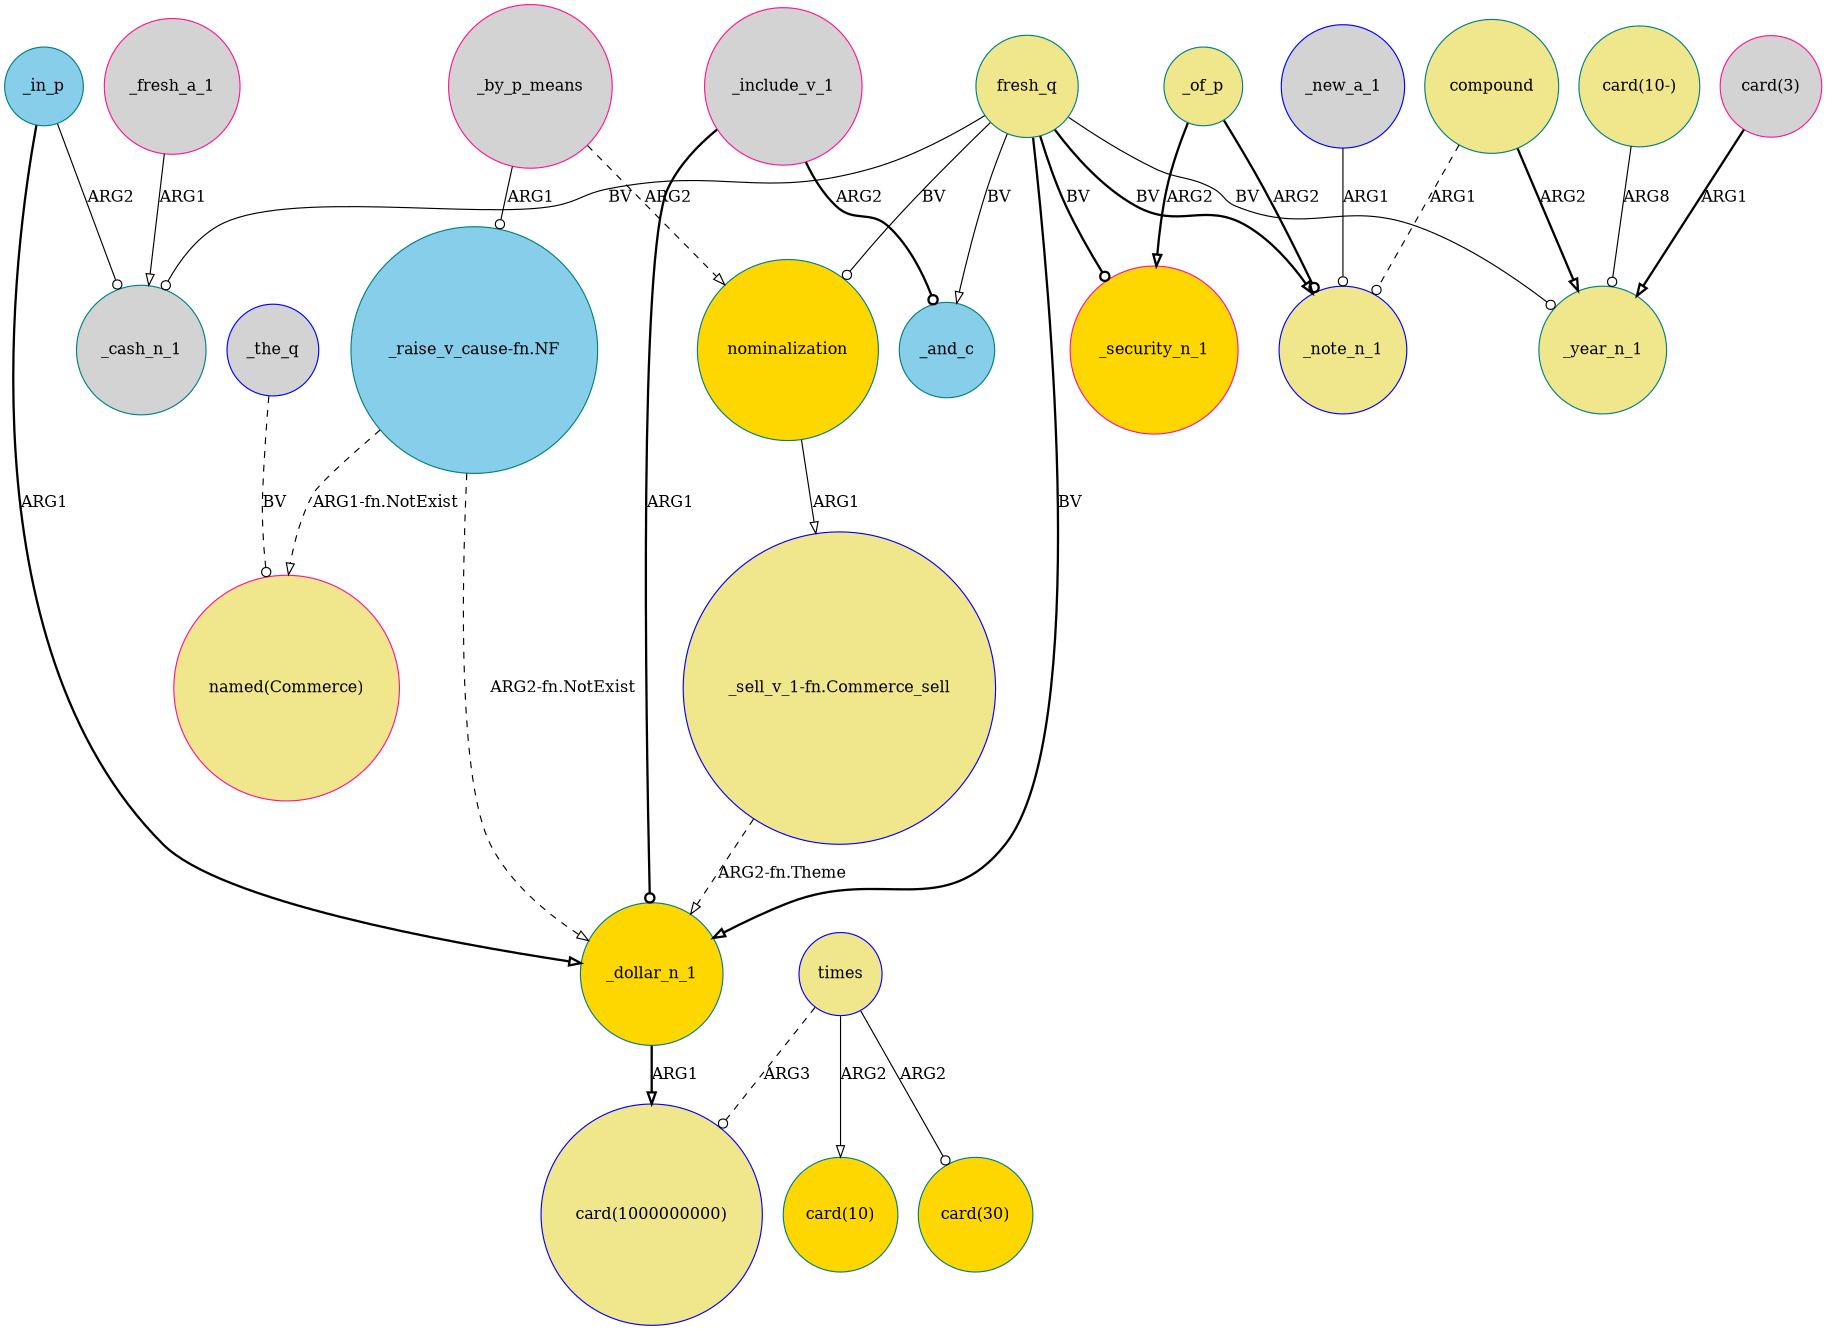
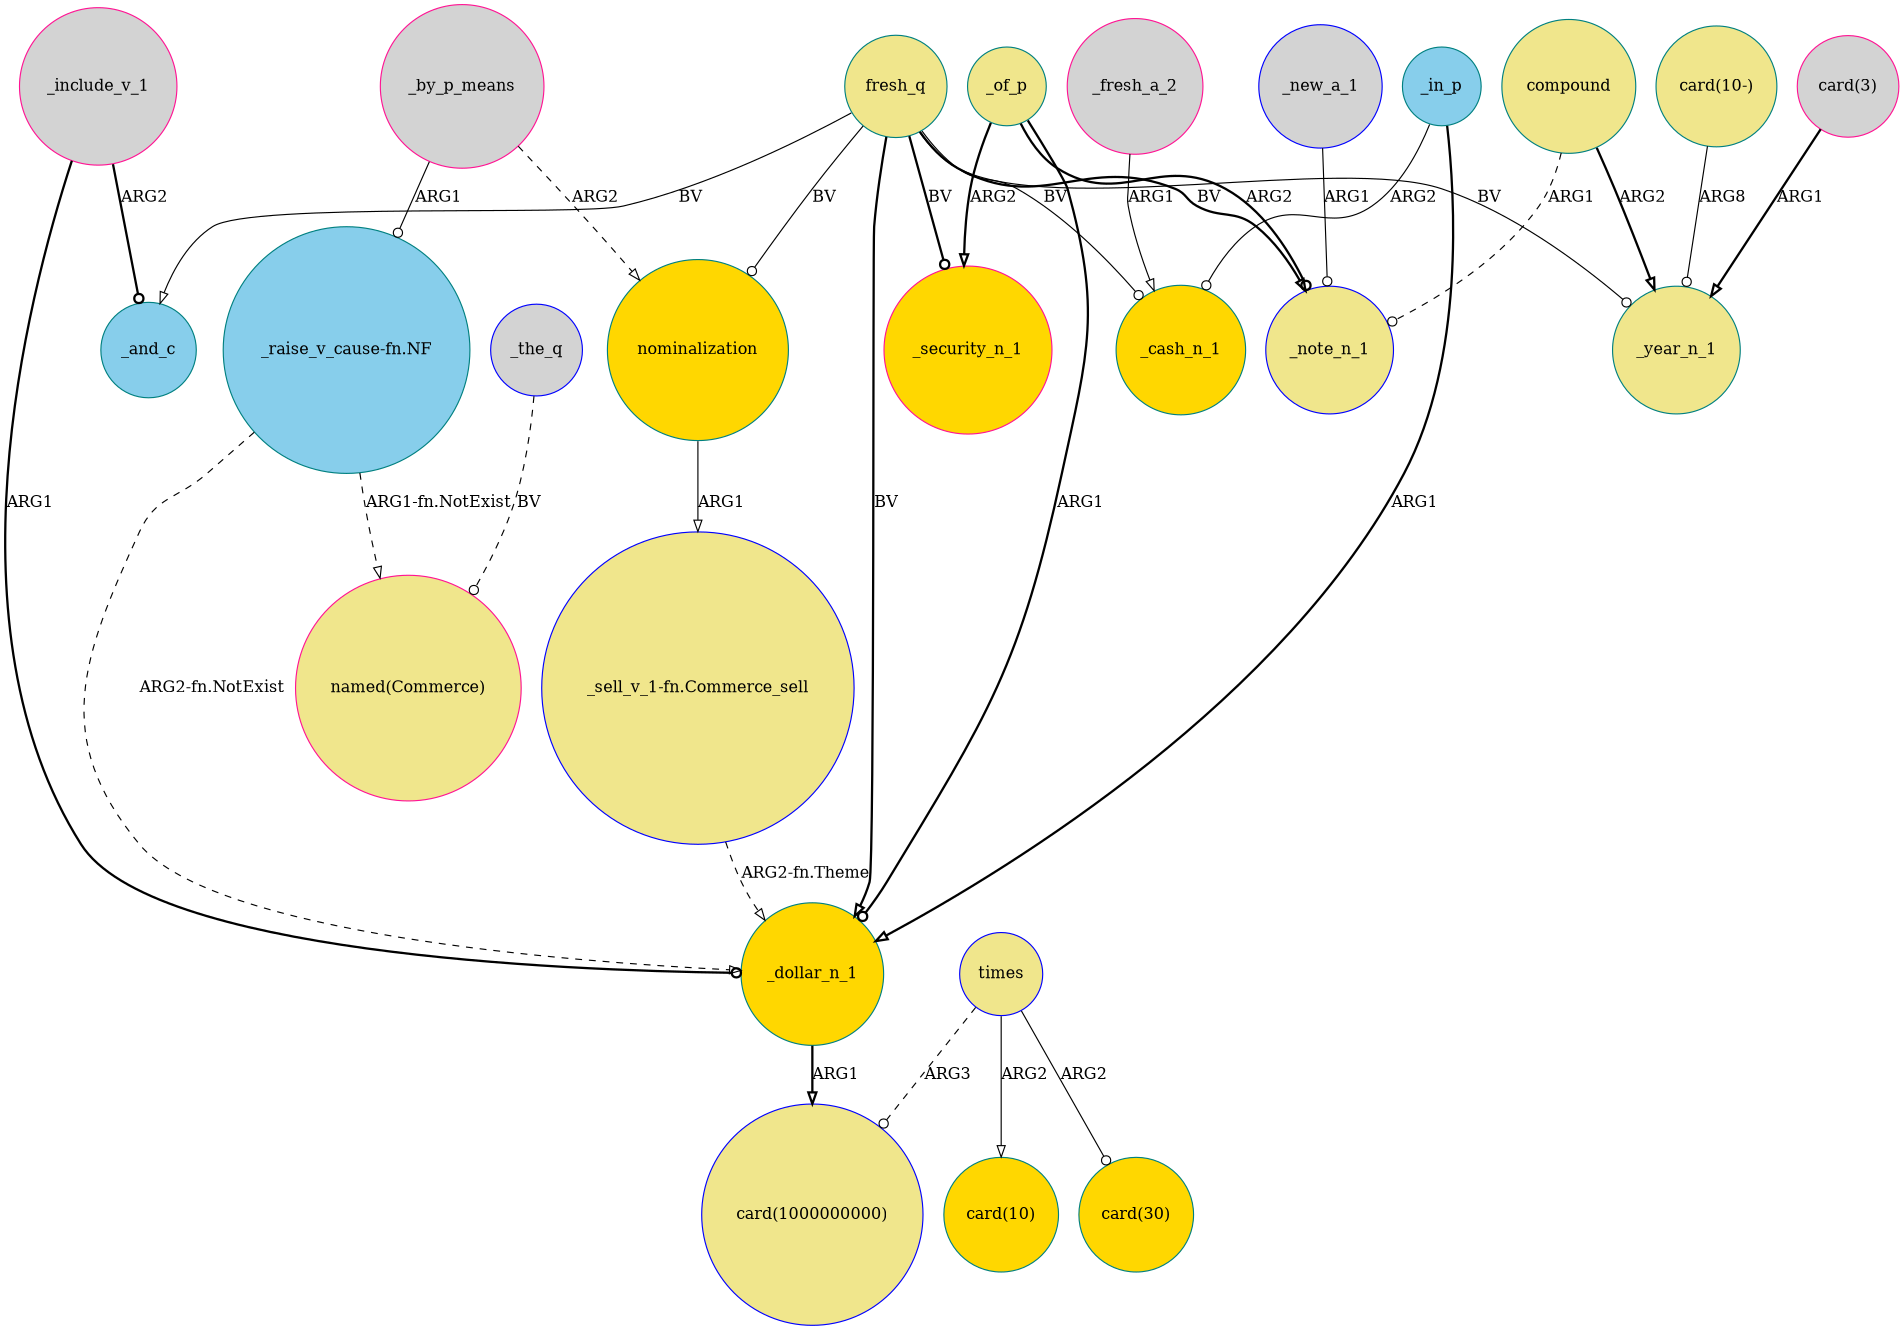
node "_fresh_a_1": label "_fresh_a_1" -> "_fresh_a_2"
node "_cash_n_1": fillcolor lightgrey -> gold
edge "_of_p" -> "_dollar_n_1": added, label "ARG1"
